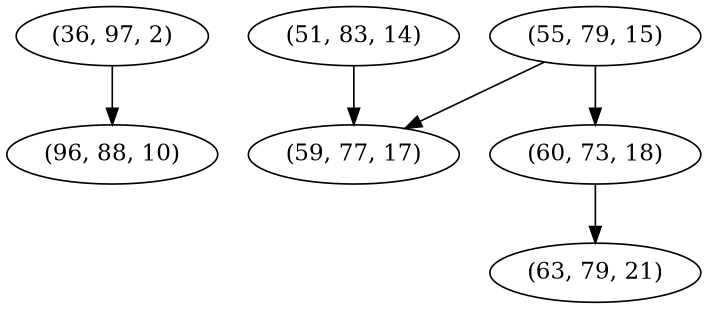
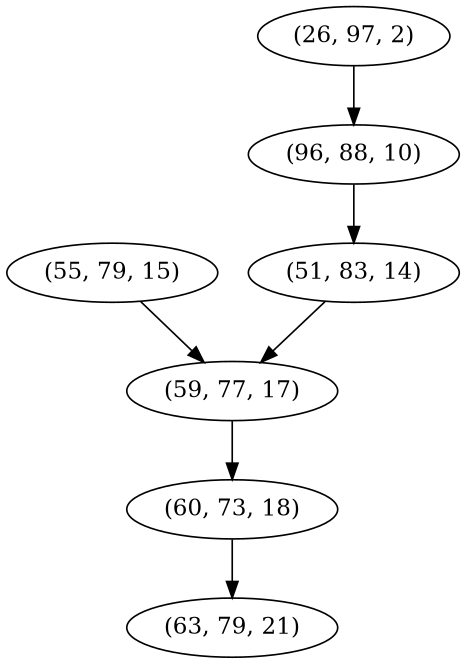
node "(36, 97, 2)": label "(36, 97, 2)" -> "(26, 97, 2)"
edge "(55, 79, 15)" -> "(60, 73, 18)": now "(59, 77, 17)" -> "(60, 73, 18)"
edge "(96, 88, 10)" -> "(51, 83, 14)": added
